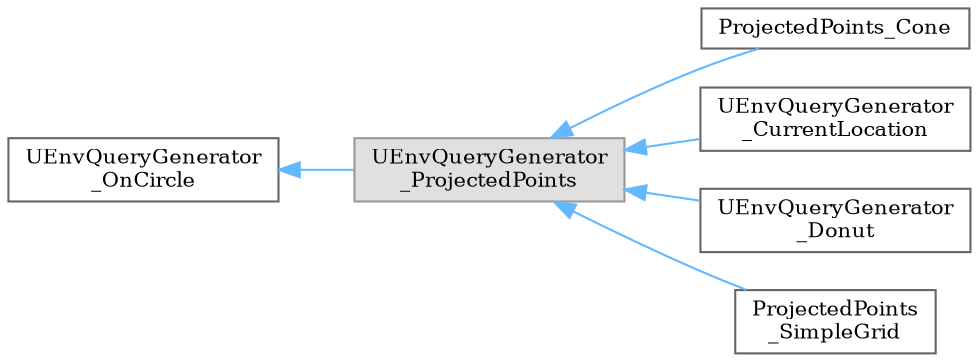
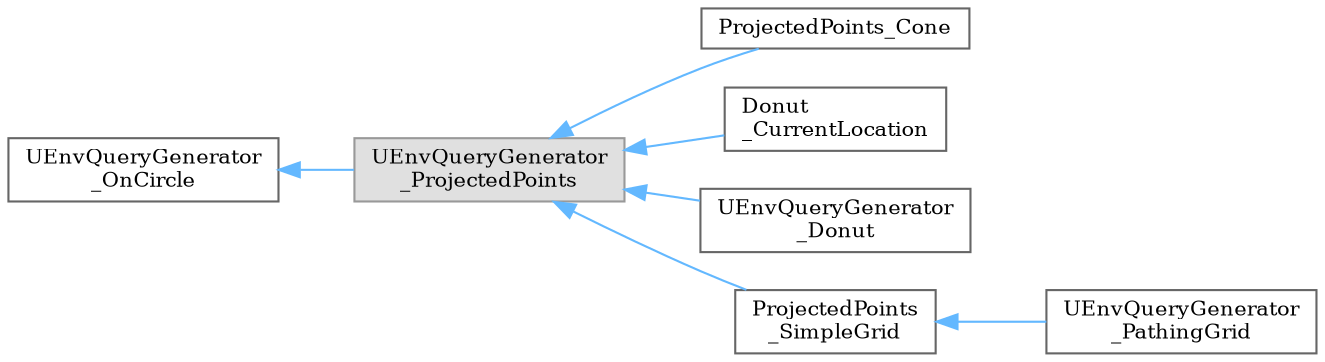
node "UEnvQueryGenerator _CurrentLocation": label "UEnvQueryGenerator _CurrentLocation" -> "Donut _CurrentLocation"
node "UEnvQueryGenerator _PathingGrid": added
